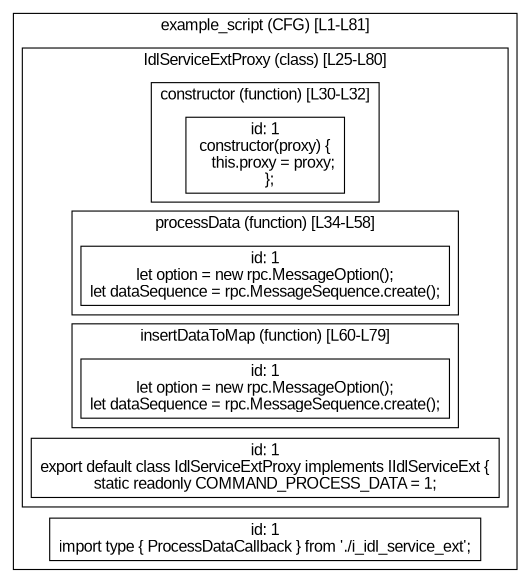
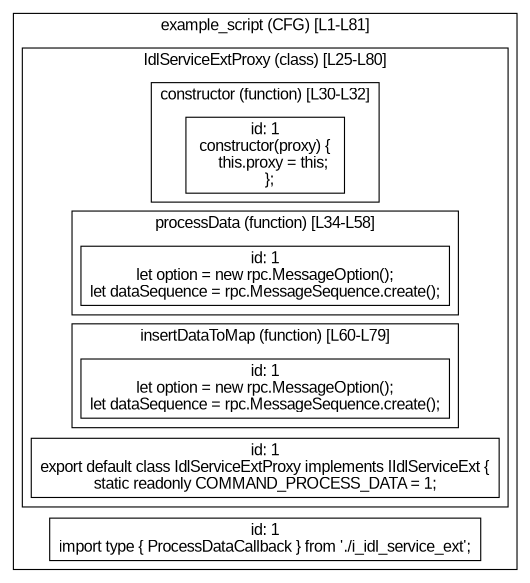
node "id: 1 constructor(proxy) { this.proxy = proxy; };": label "id: 1 constructor(proxy) { this.proxy = proxy; };" -> "id: 1 constructor(proxy) { this.proxy = this; };"
